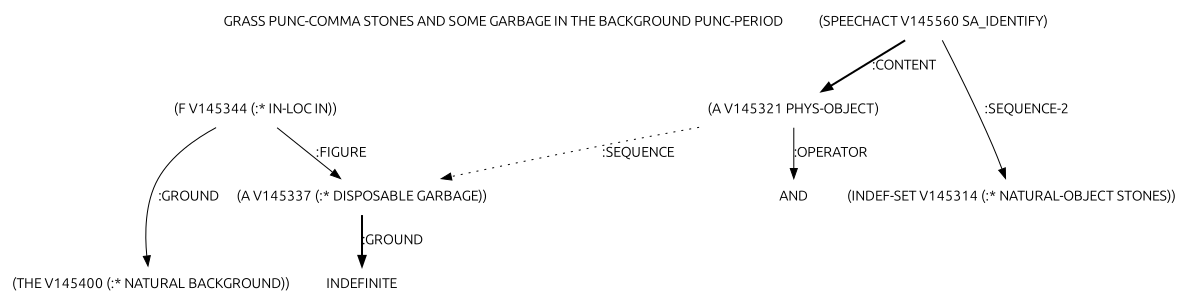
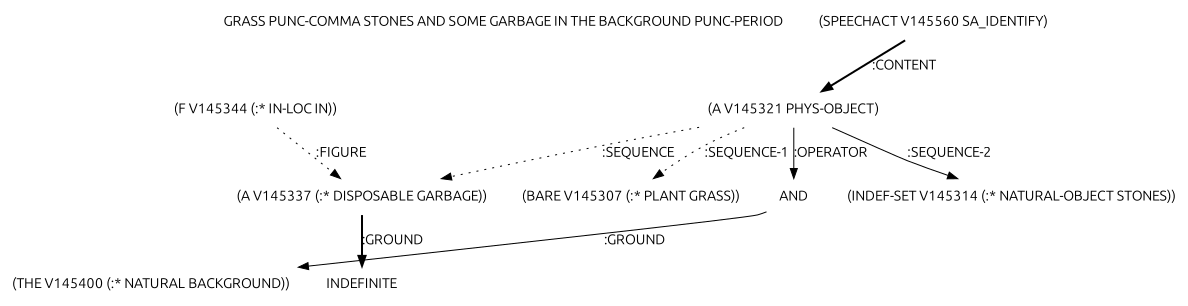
edge "(SPEECHACT V145560 SA_IDENTIFY)" -> "(INDEF-SET V145314 (:* NATURAL-OBJECT STONES))": now "(A V145321 PHYS-OBJECT)" -> "(INDEF-SET V145314 (:* NATURAL-OBJECT STONES))"
edge "(F V145344 (:* IN-LOC IN))" -> "(A V145337 (:* DISPOSABLE GARBAGE))": style solid -> dotted
edge "(F V145344 (:* IN-LOC IN))" -> "(THE V145400 (:* NATURAL BACKGROUND))": now "AND" -> "(THE V145400 (:* NATURAL BACKGROUND))"
node "(BARE V145307 (:* PLANT GRASS))": added
